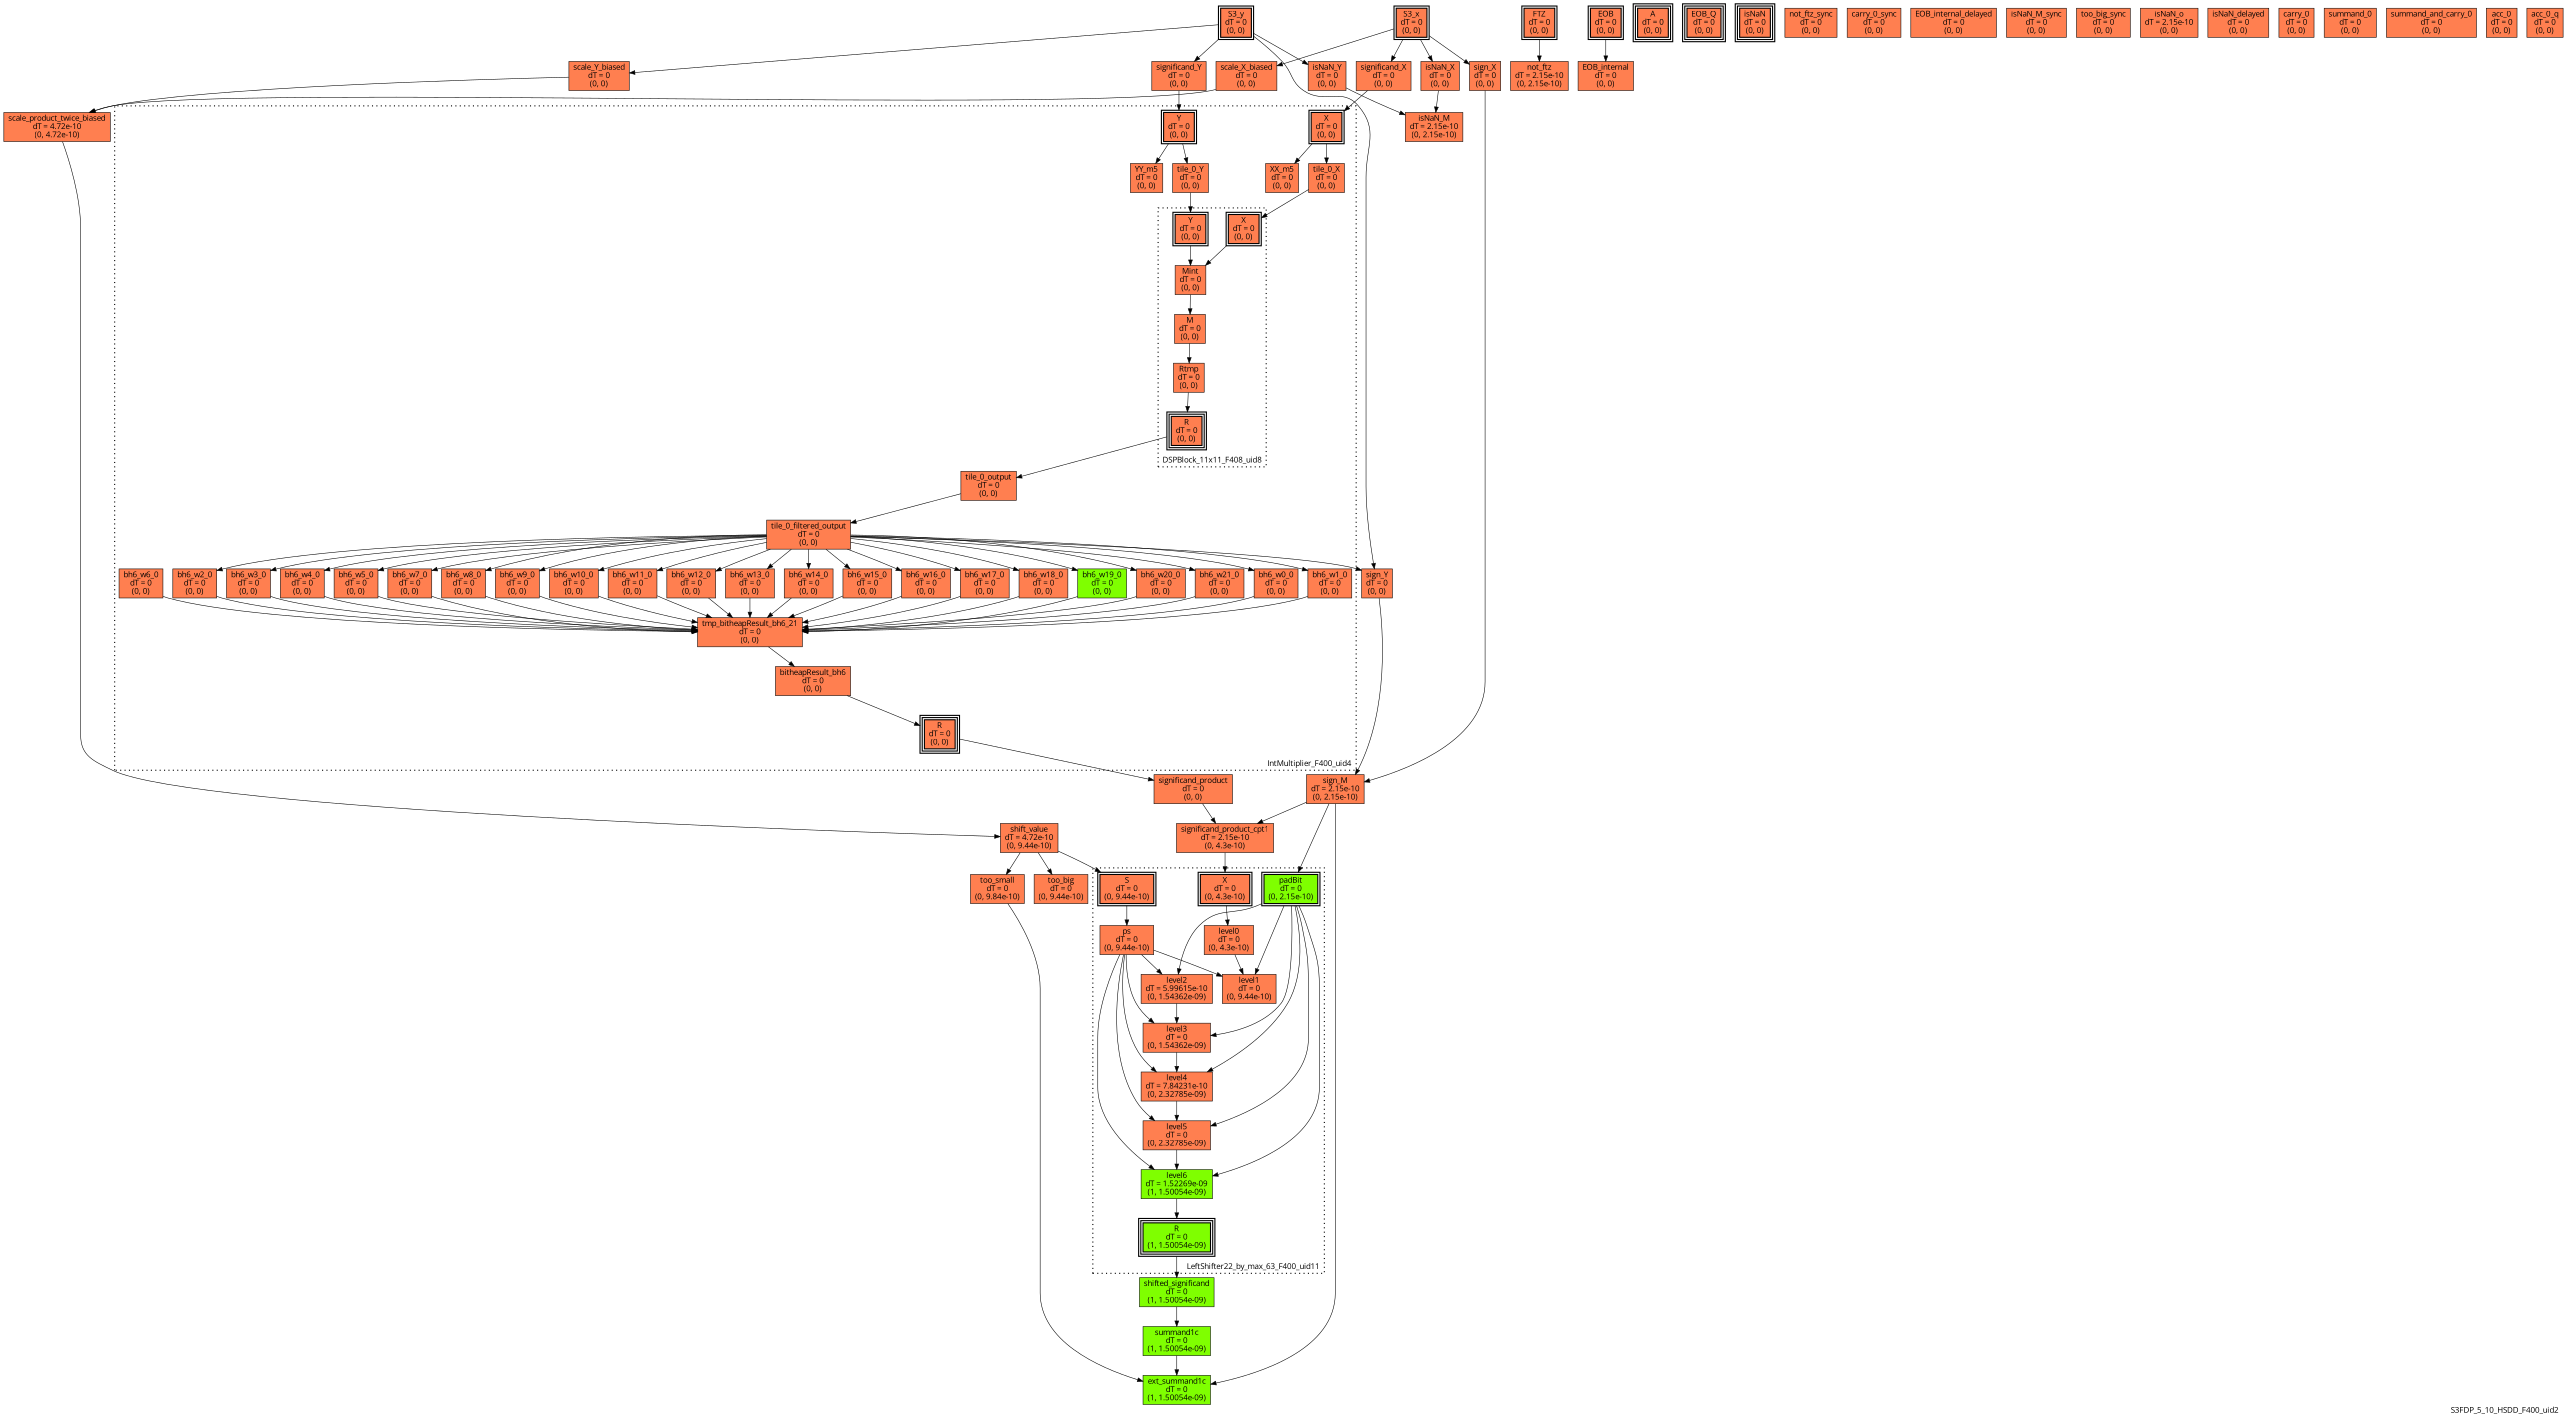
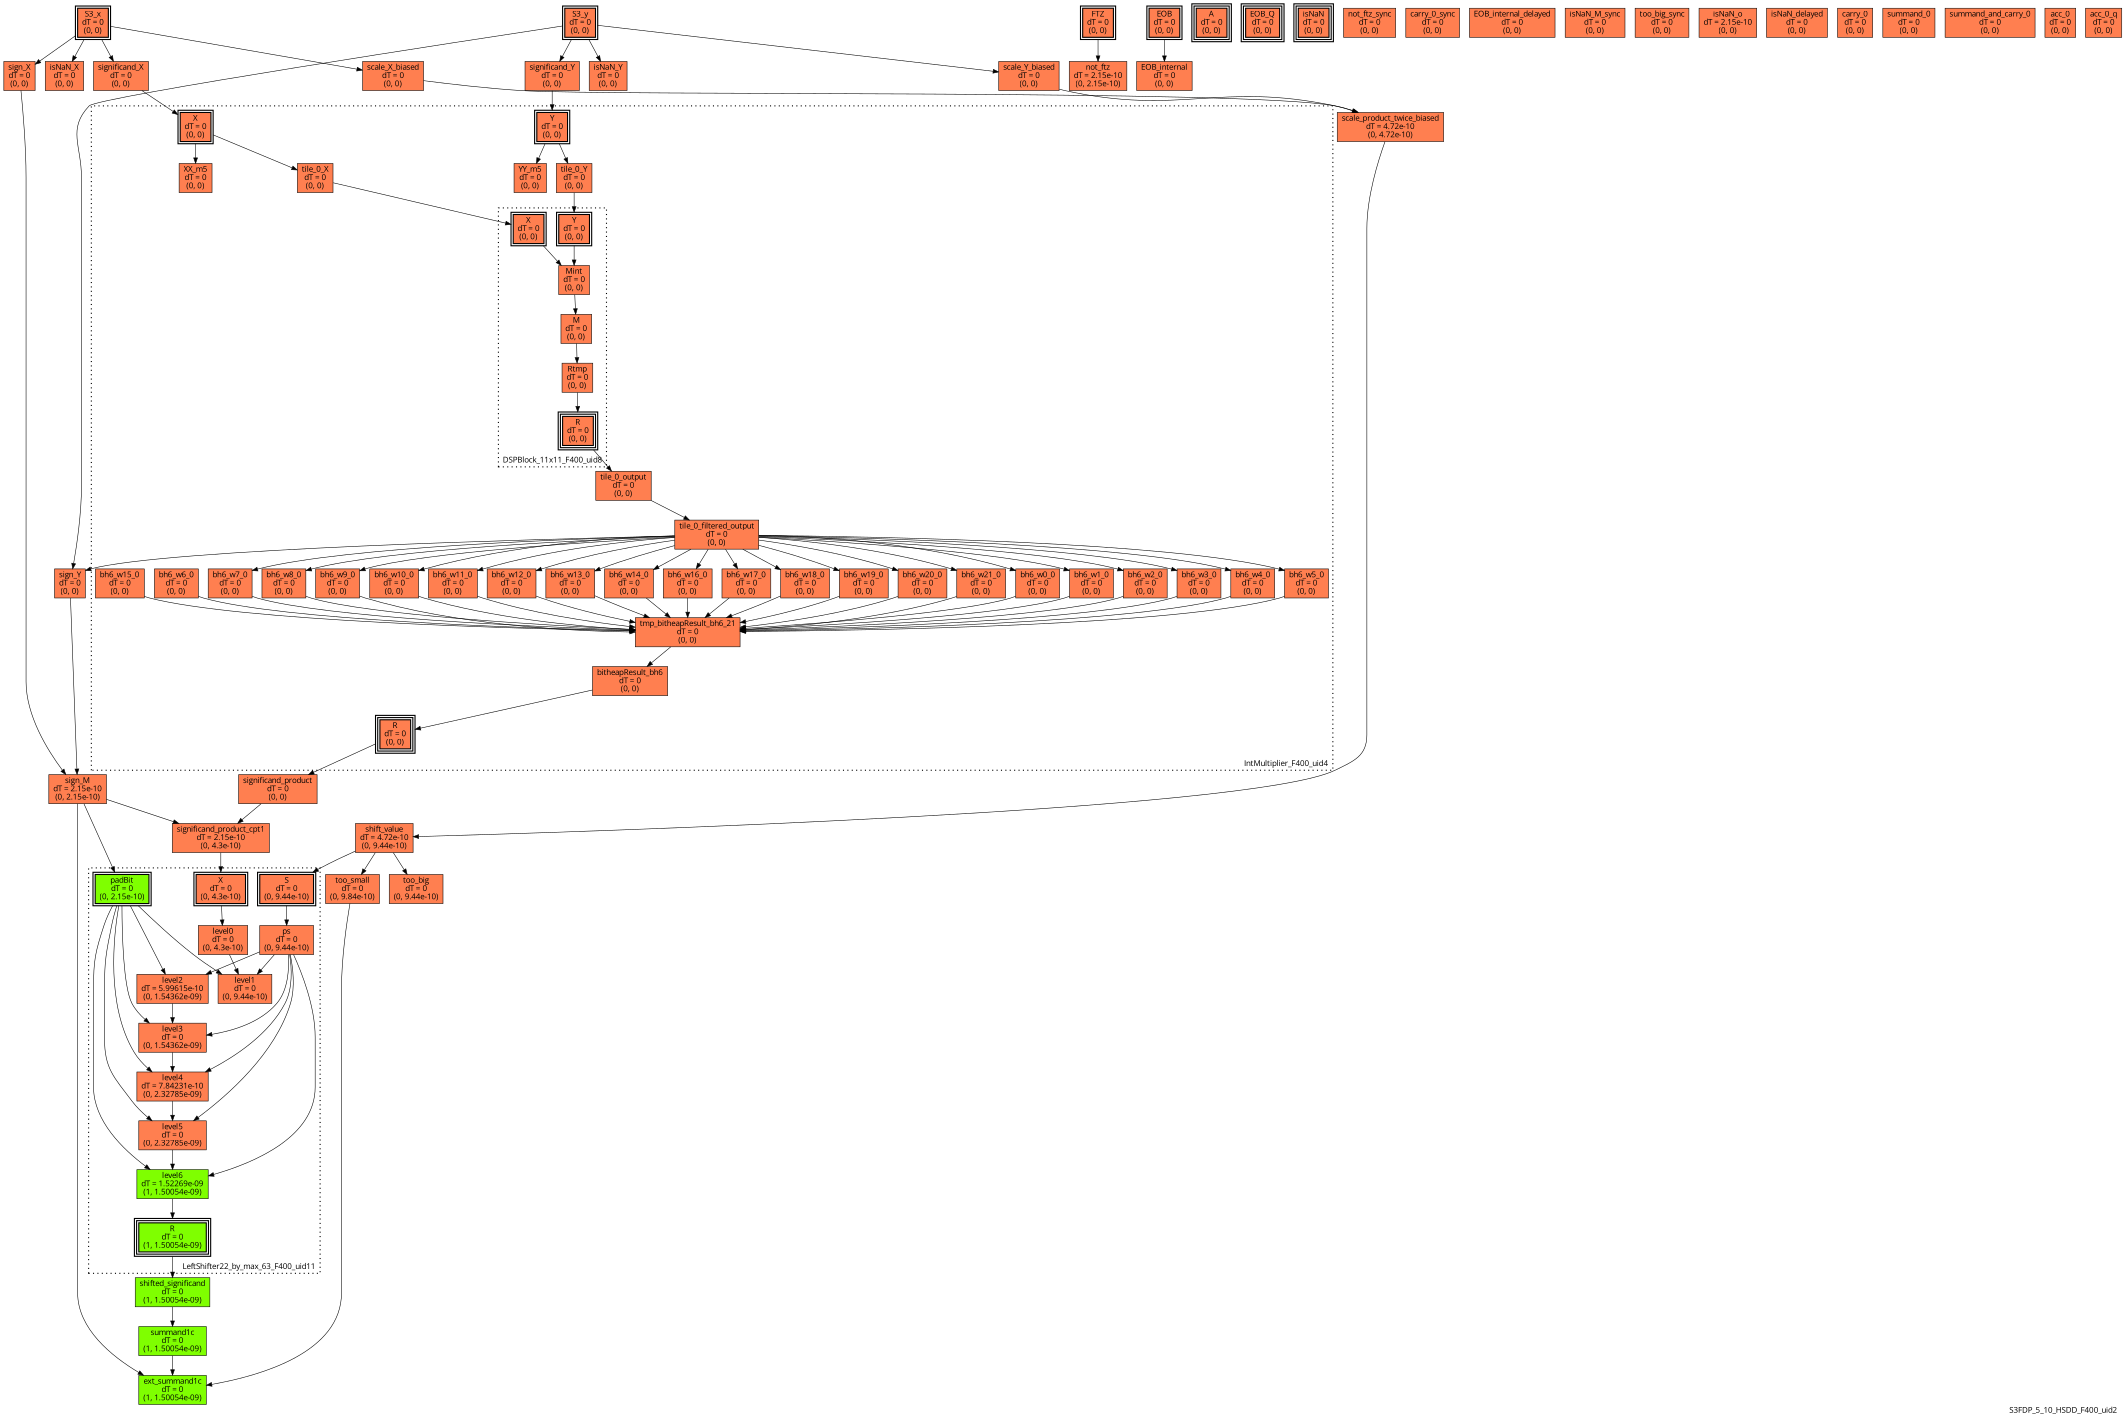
node "isNaN_M dT = 2.15e-10 (0, 2.15e-10)": removed
cluster "DSPBlock_11x11_F408_uid8": label "DSPBlock_11x11_F408_uid8" -> "DSPBlock_11x11_F400_uid8"
edge "tile_0_filtered_output dT = 0 (0, 0)" -> "bh6_w15_0 dT = 0 (0, 0)": removed
node "bh6_w19_0 dT = 0 (0, 0)": fillcolor chartreuse -> coral
